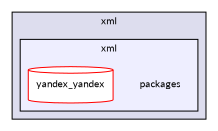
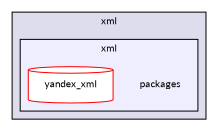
node "yandex_yandex": label "yandex_yandex" -> "yandex_xml"
